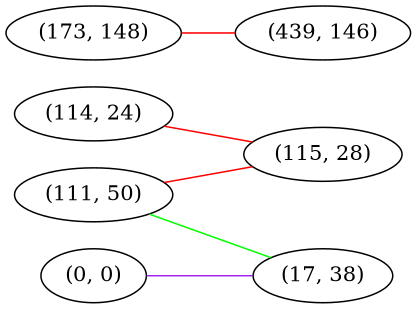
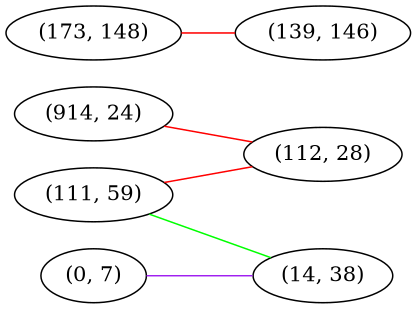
node "(439, 146)": label "(439, 146)" -> "(139, 146)"
node "(114, 24)": label "(114, 24)" -> "(914, 24)"
node "(115, 28)": label "(115, 28)" -> "(112, 28)"
node "(111, 50)": label "(111, 50)" -> "(111, 59)"
node "(0, 0)": label "(0, 0)" -> "(0, 7)"
node "(17, 38)": label "(17, 38)" -> "(14, 38)"
